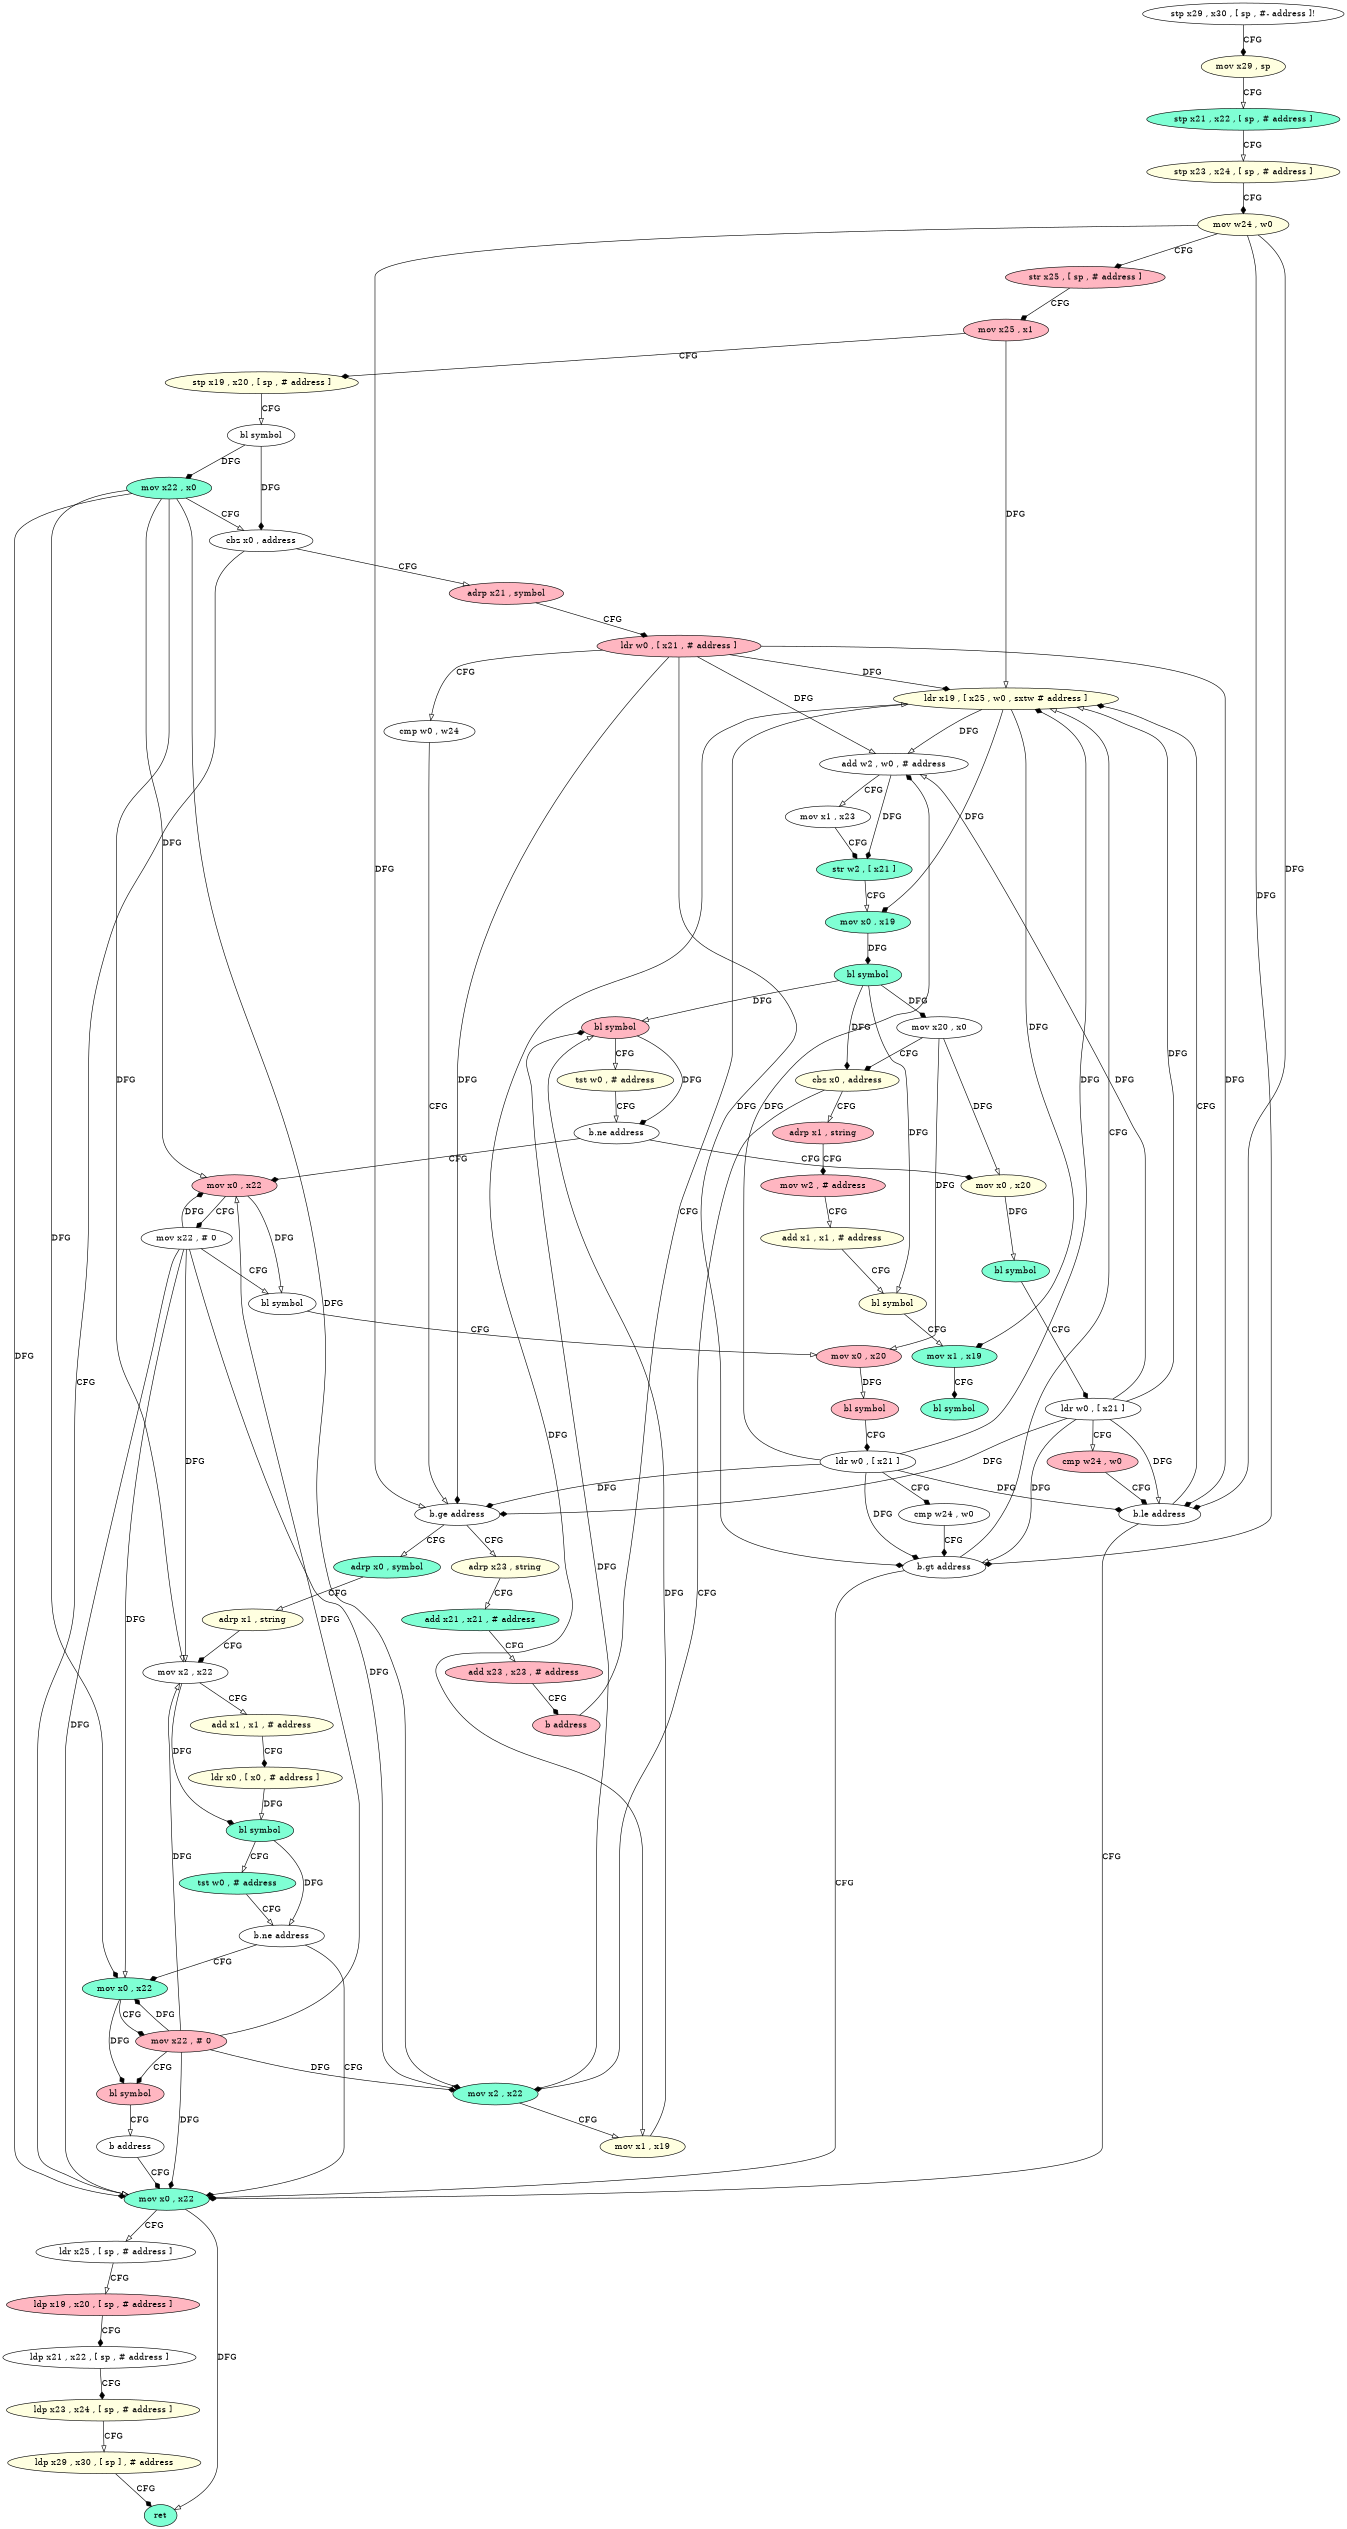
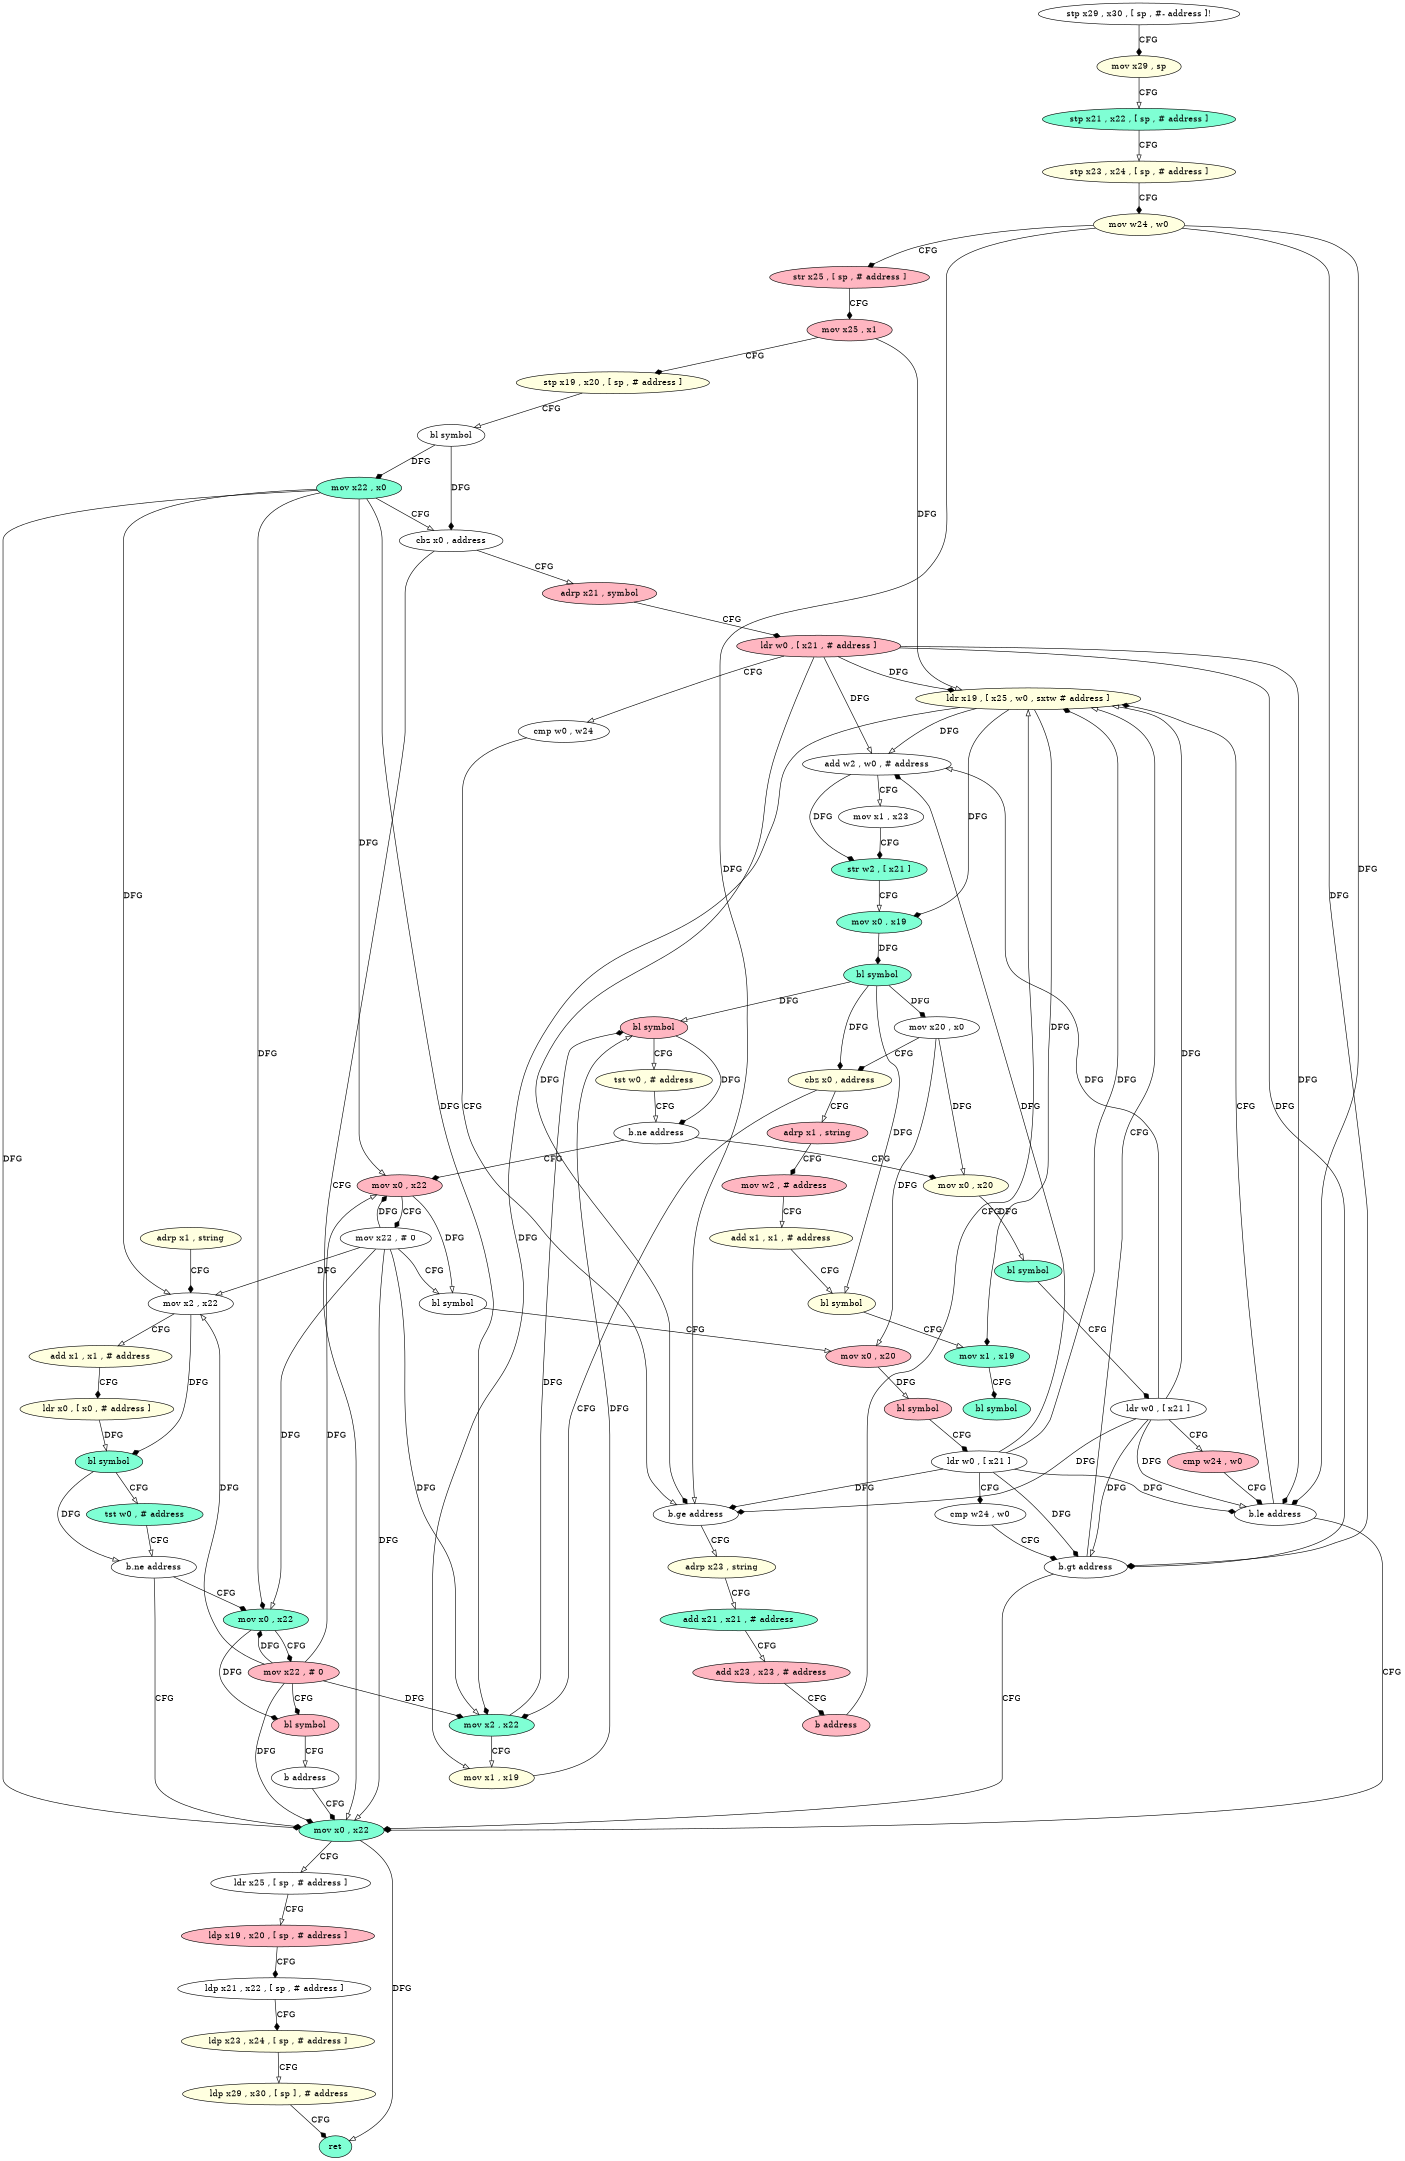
node "adrp x0 , symbol": removed
